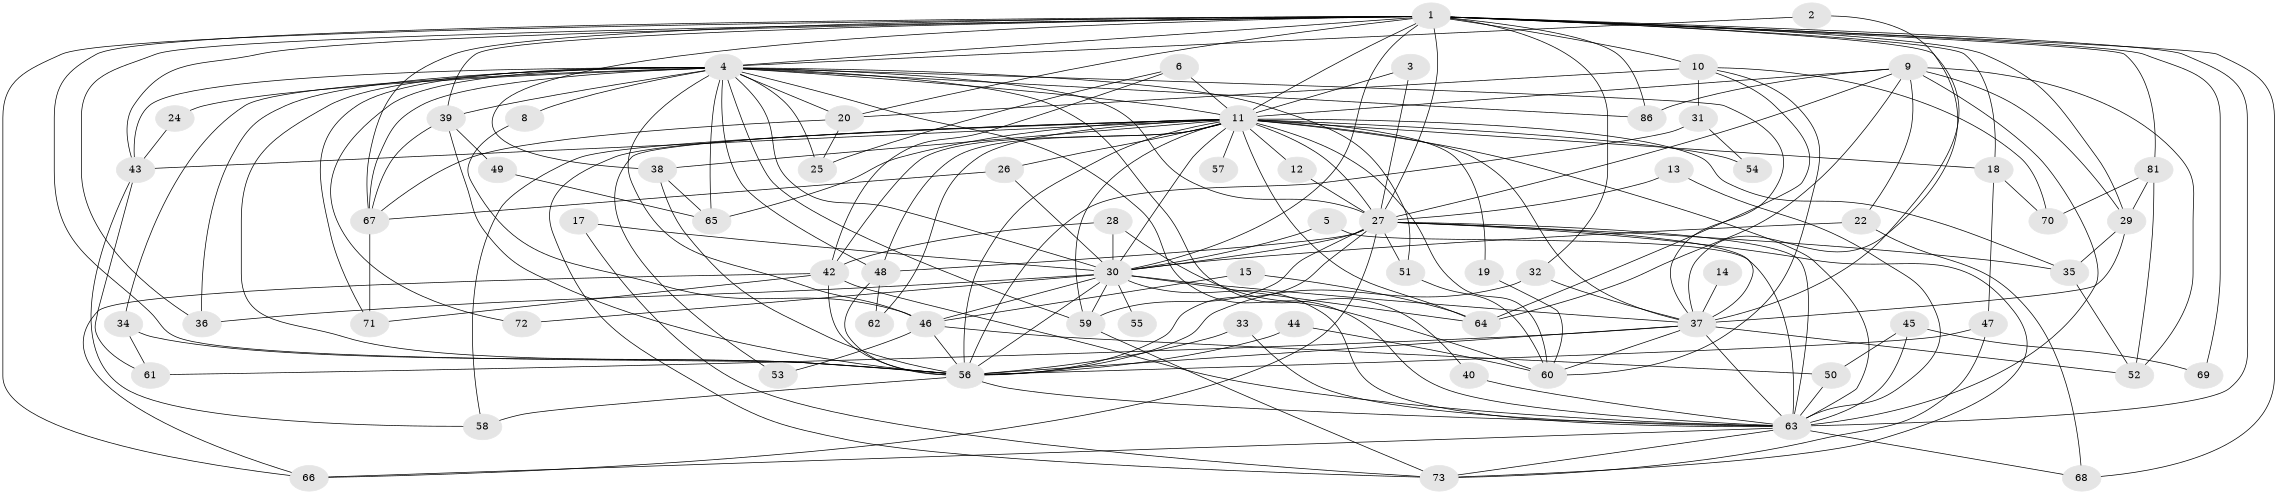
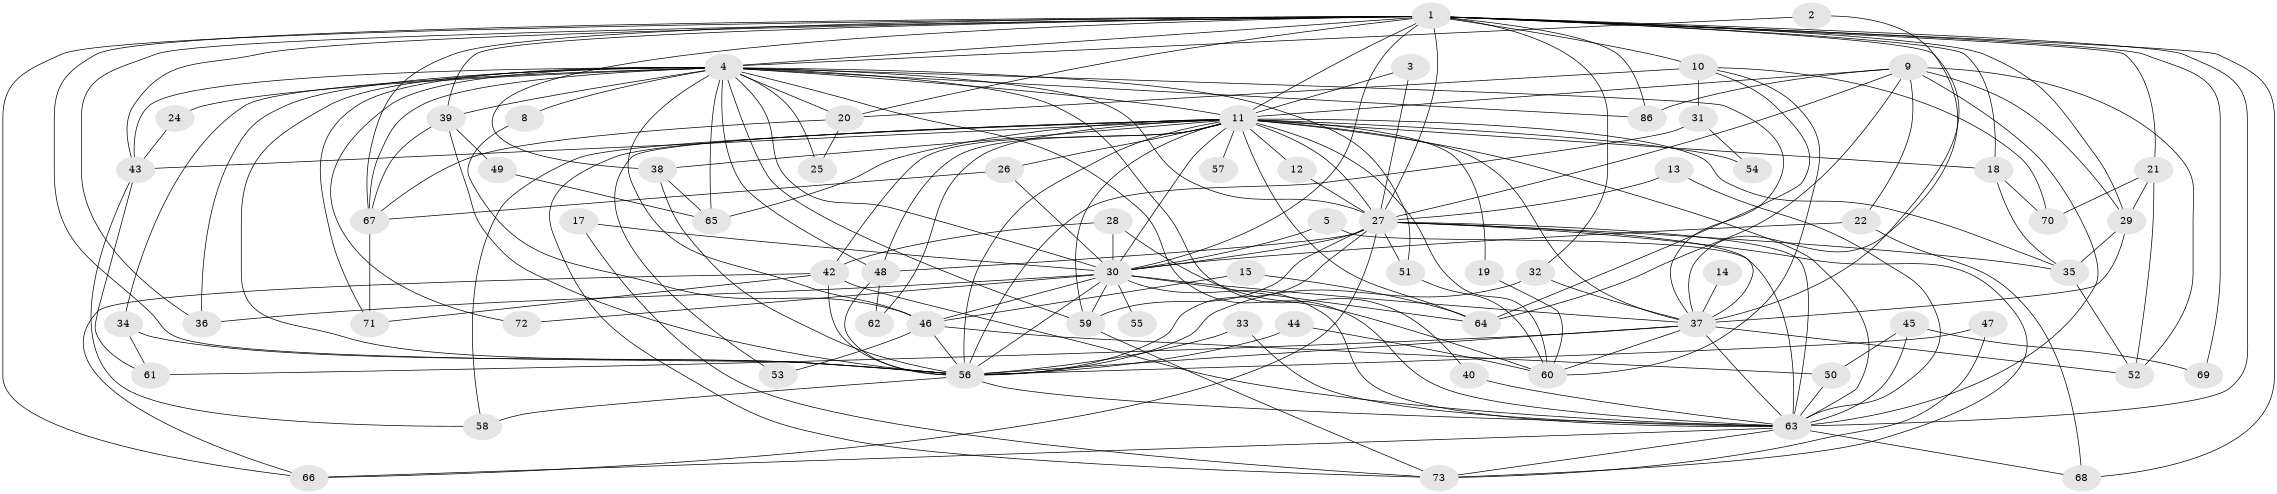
node "6": removed
node "81": label "81" -> "21"
edge "18" -- "47": now "18" -- "35"
